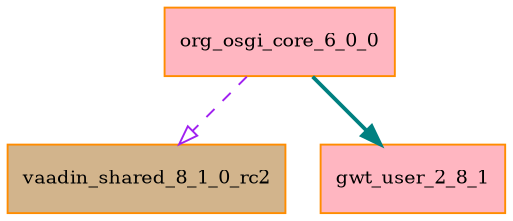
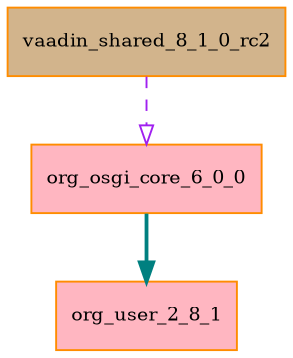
edge "org_osgi_core_6_0_0" -> "vaadin_shared_8_1_0_rc2": reversed
node "gwt_user_2_8_1": label "gwt_user_2_8_1" -> "org_user_2_8_1"
